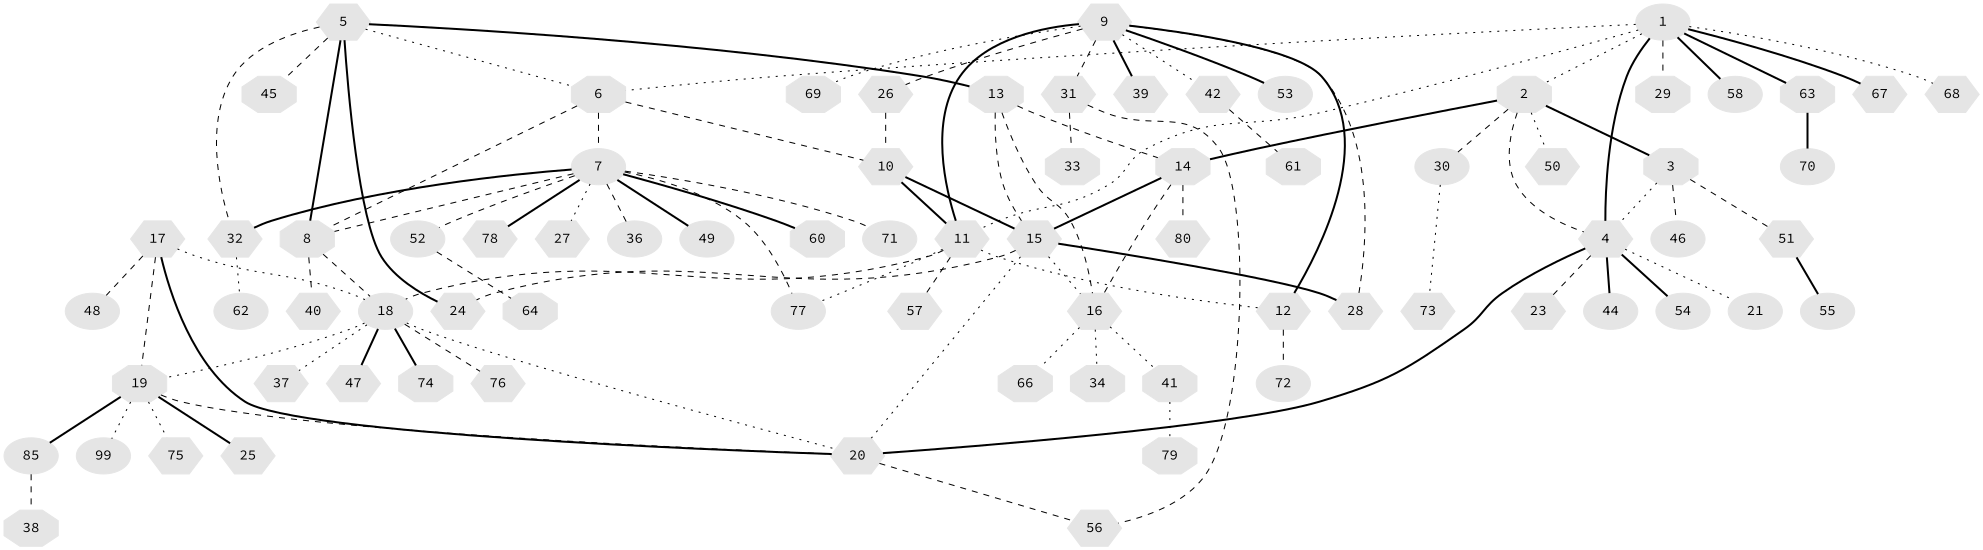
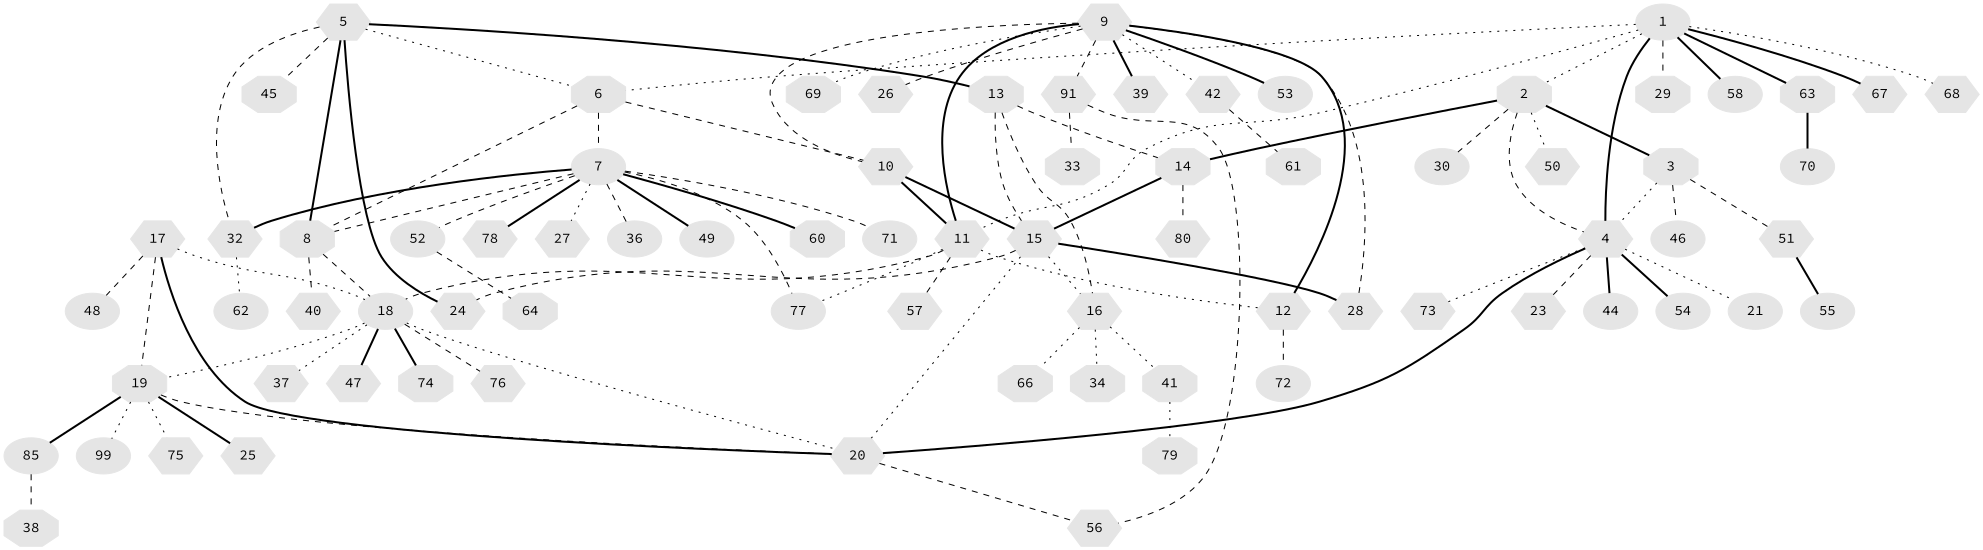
node "31": label "31" -> "91"
edge "26" -- "10": now "9" -- "10"
edge "14" -- "16": removed
edge "30" -- "73": now "4" -- "73"
